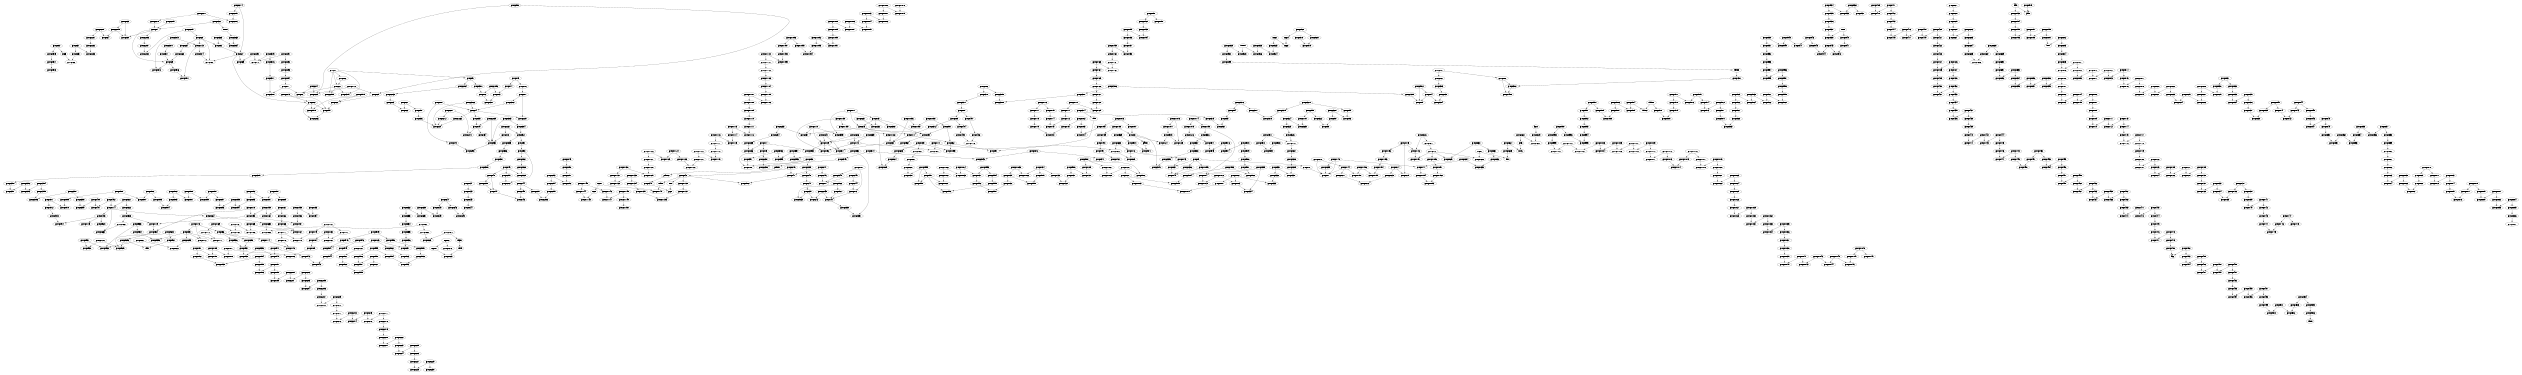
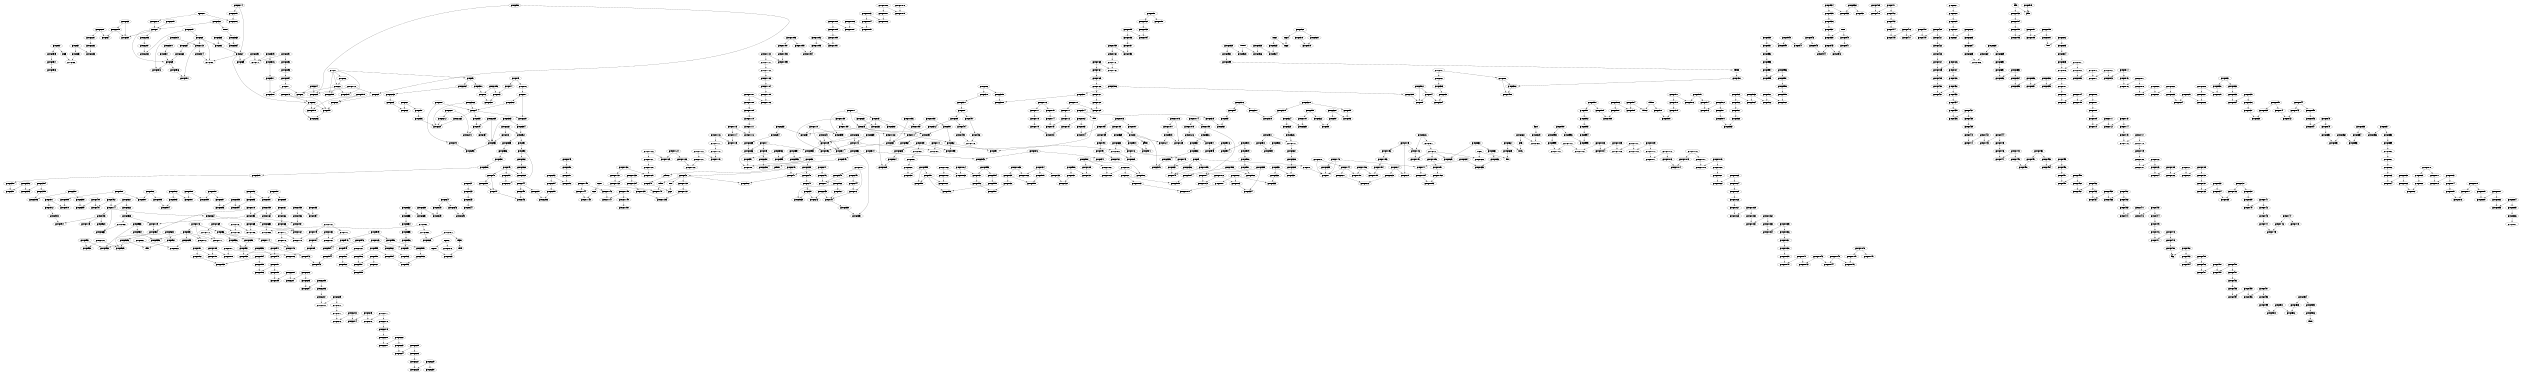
node "group_277": label "group_277" -> "scpA_277"
